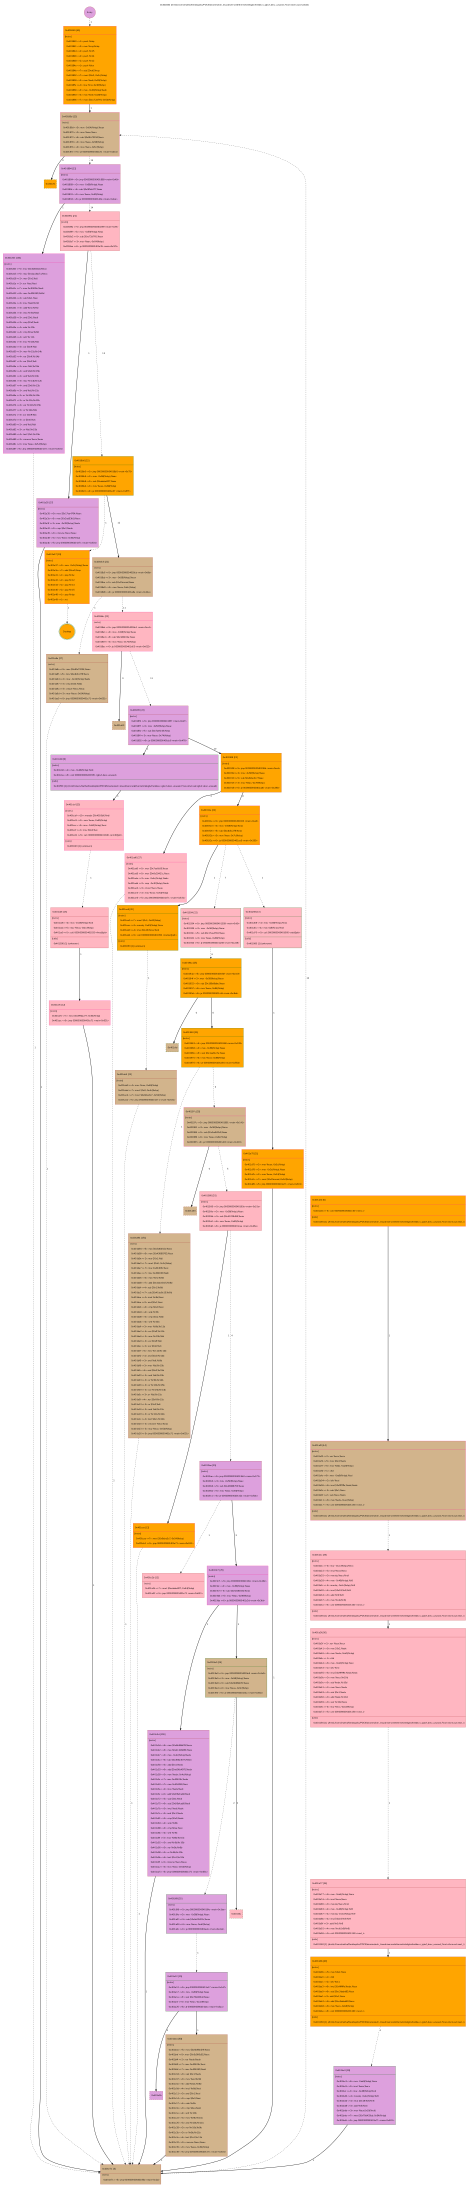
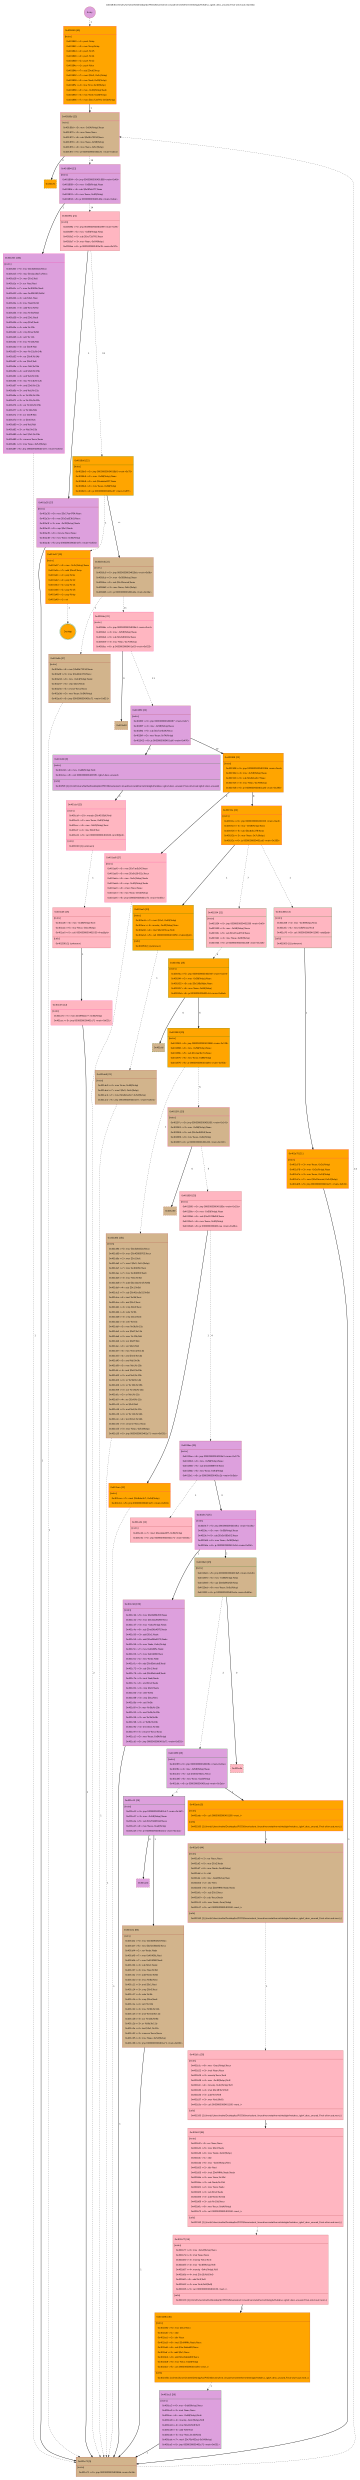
edge "0x4019f9 [25]" -> "0x401aeb [5]": added, label "1"
